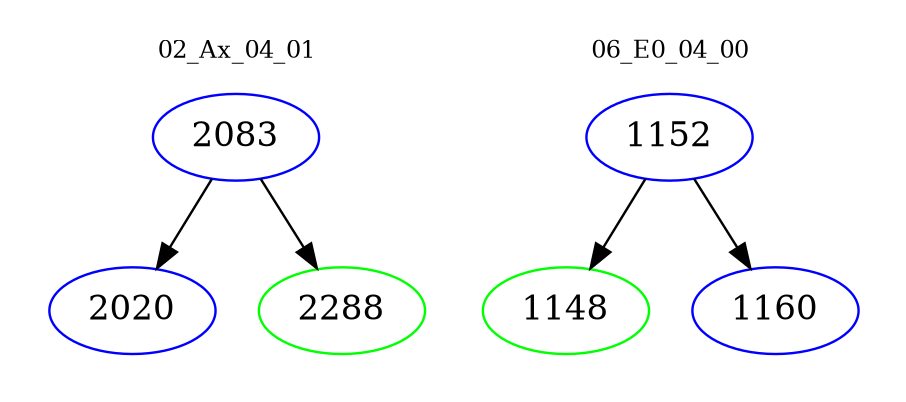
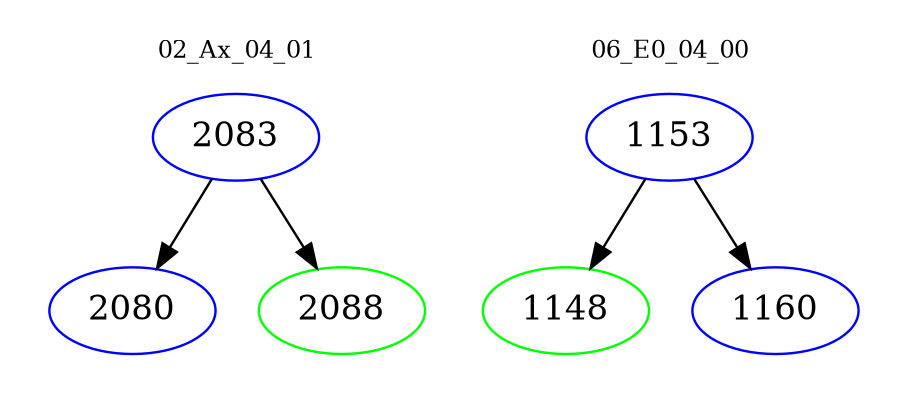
node "1152": label "1152" -> "1153"
node "2020": label "2020" -> "2080"
node "2288": label "2288" -> "2088"
